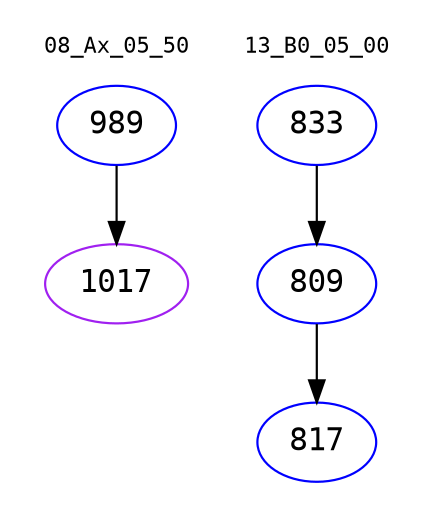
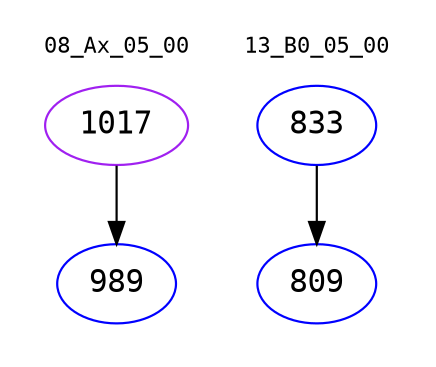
cluster "08_Ax_05_50": label "08_Ax_05_50" -> "08_Ax_05_00"
edge "989" -> "1017": reversed
node "817": removed
